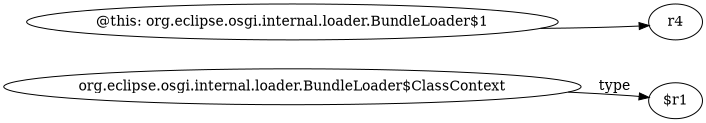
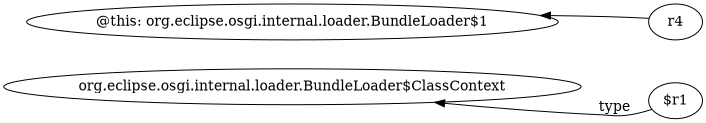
edge "@this: org.eclipse.osgi.internal.loader.BundleLoader$1" -> "r4": reversed
edge "org.eclipse.osgi.internal.loader.BundleLoader$ClassContext" -> "$r1": reversed
